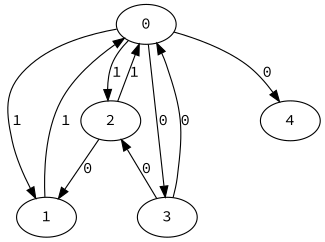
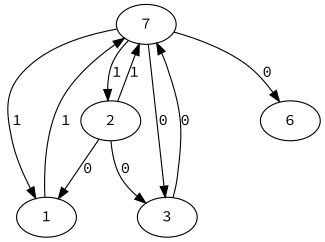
node "0": label "0" -> "7"
node "4": label "4" -> "6"
edge "3" -> "2": reversed
